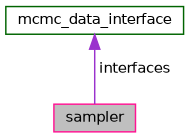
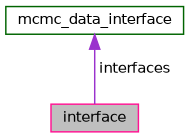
node "sampler": label "sampler" -> "interface"
